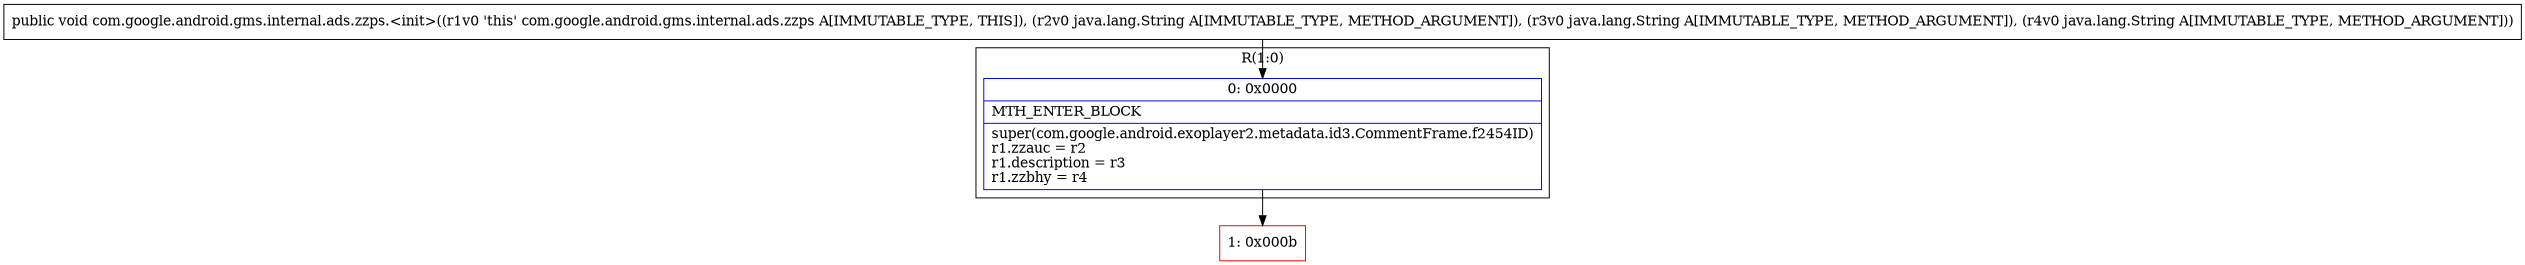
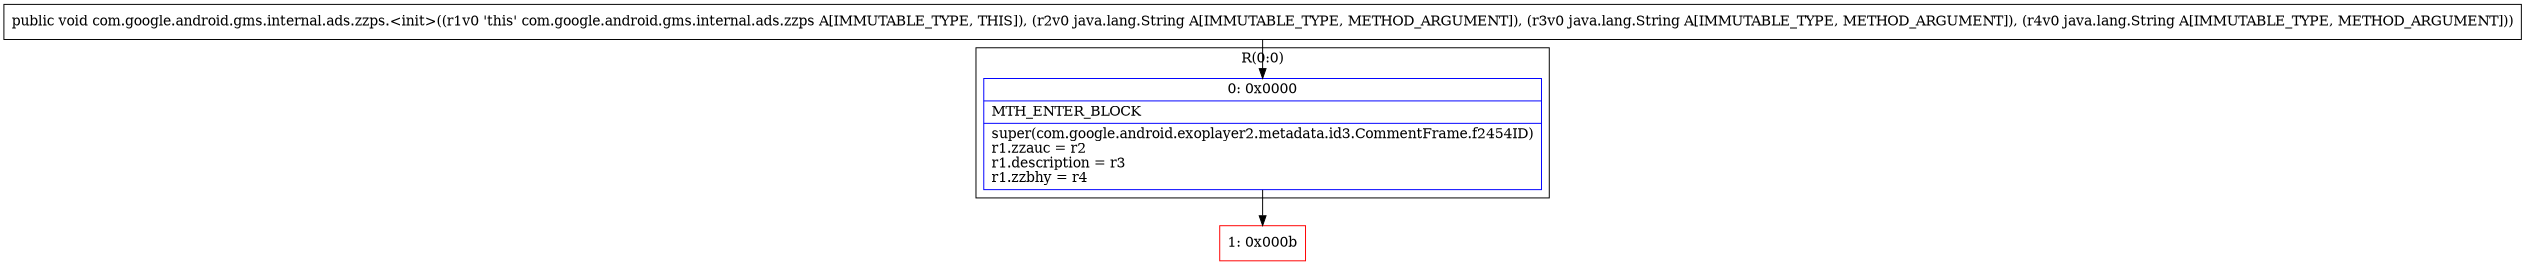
cluster "R(1:0)": label "R(1:0)" -> "R(0:0)"
